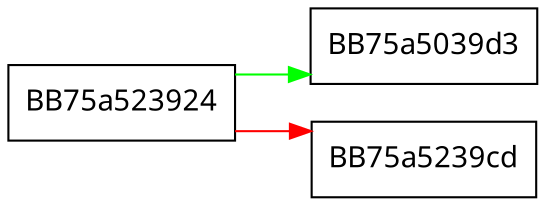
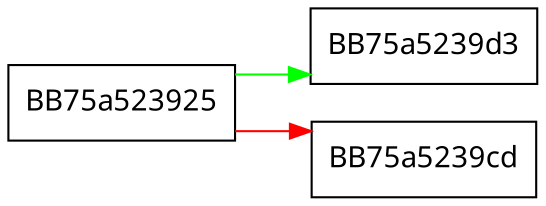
node "BB75a5039d3": label "BB75a5039d3" -> "BB75a5239d3"
node "BB75a523924": label "BB75a523924" -> "BB75a523925"
